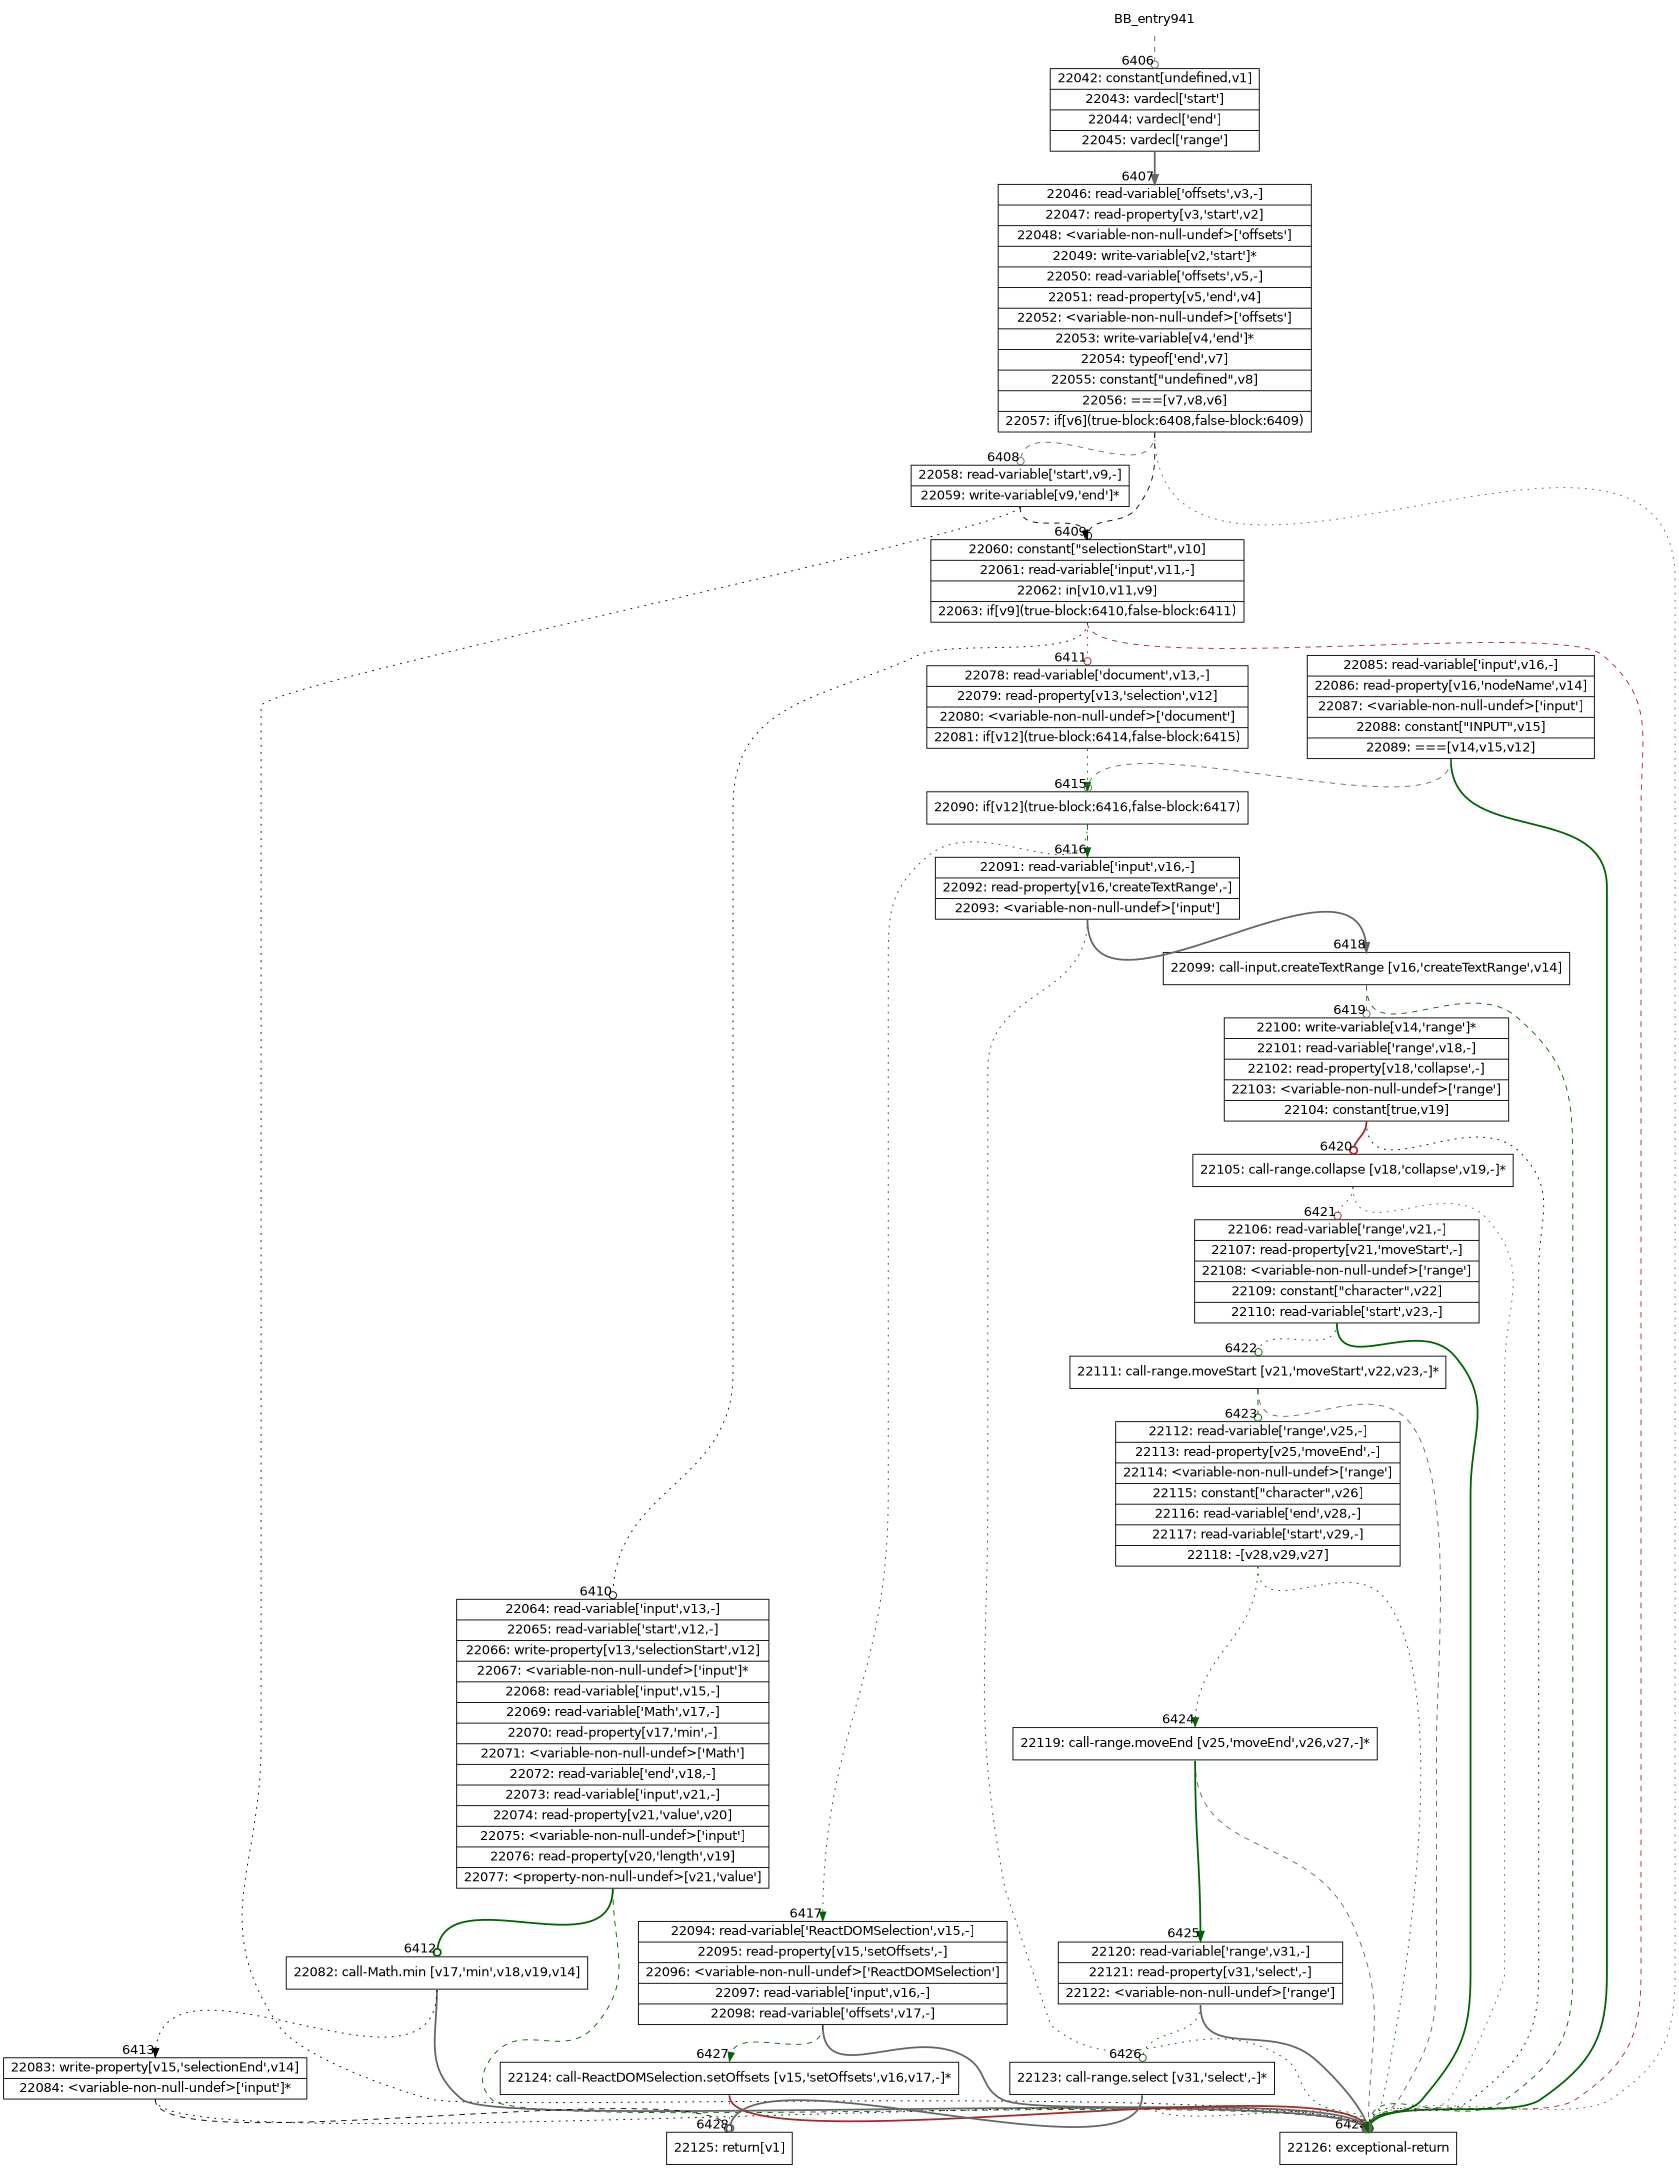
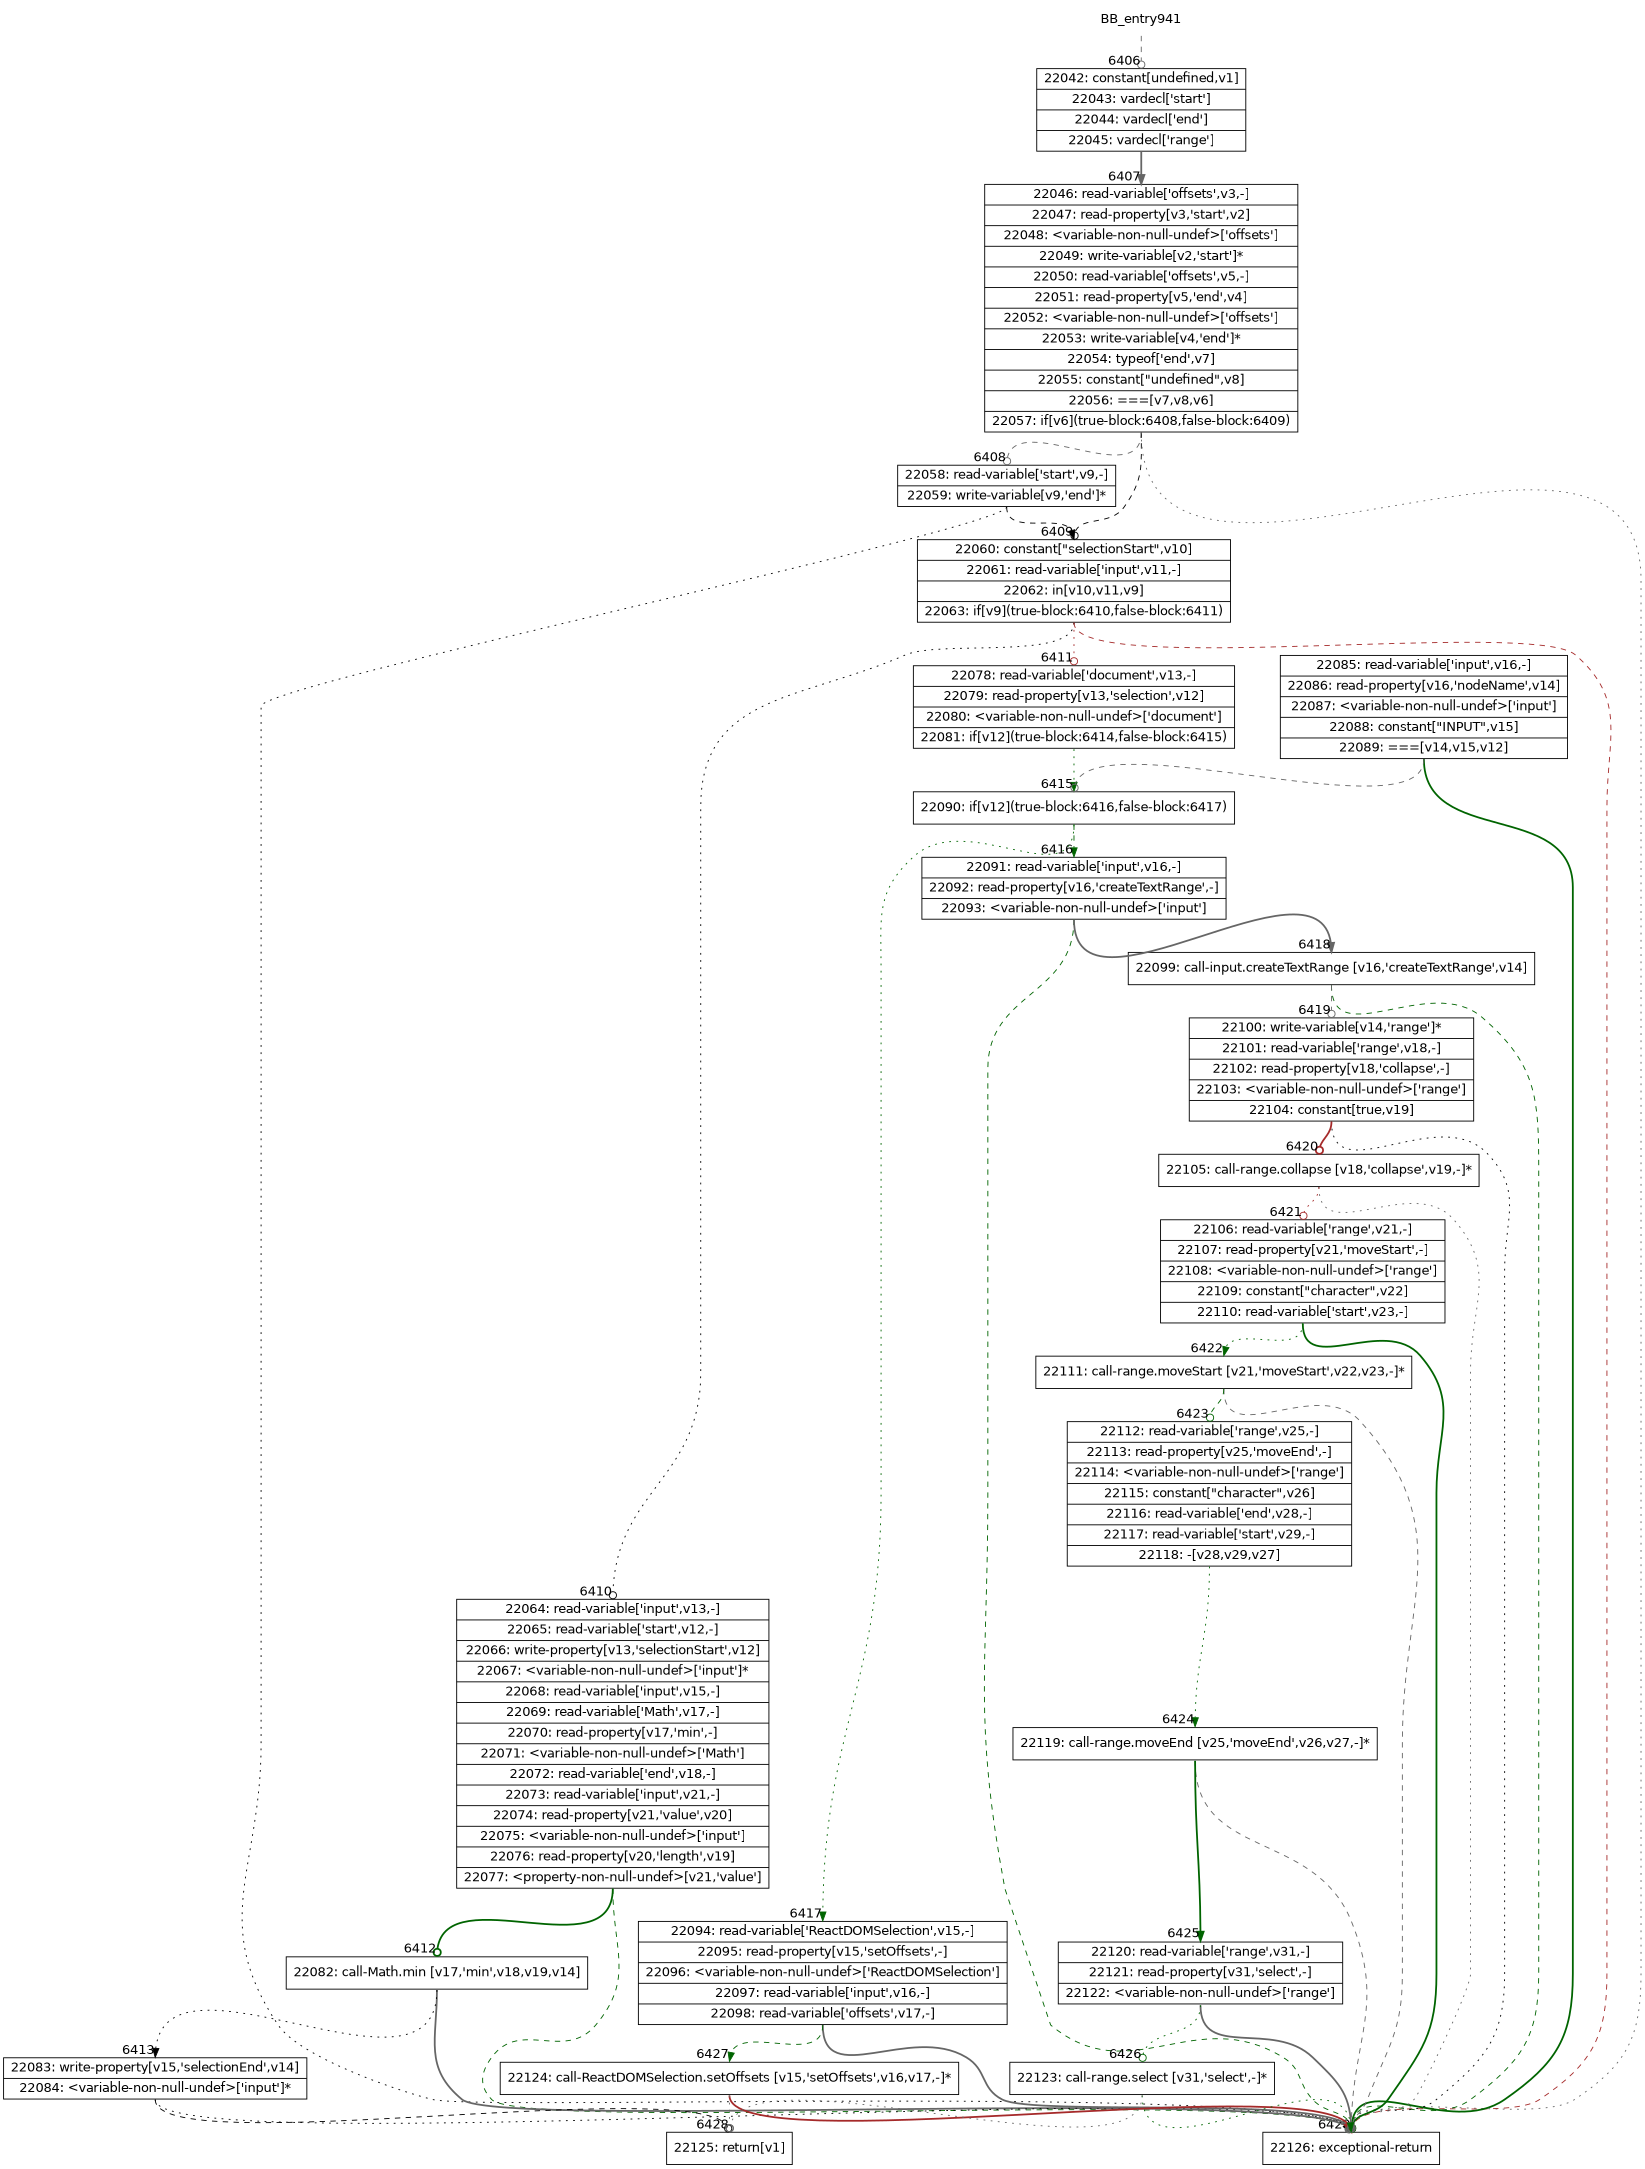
edge "22106: read-variable['range',v21,-]" -> "22111: call-range.moveStart [v21,'moveStart',v22,v23,-]*": arrowhead odot -> normal
edge "22091: read-variable['input',v16,-]" -> "22126: exceptional-return": style dotted -> dashed
edge "22112: read-variable['range',v25,-]" -> "22126: exceptional-return": removed
edge "22123: call-range.select [v31,'select',-]*" -> "22125: return[v1]": style bold -> dotted
